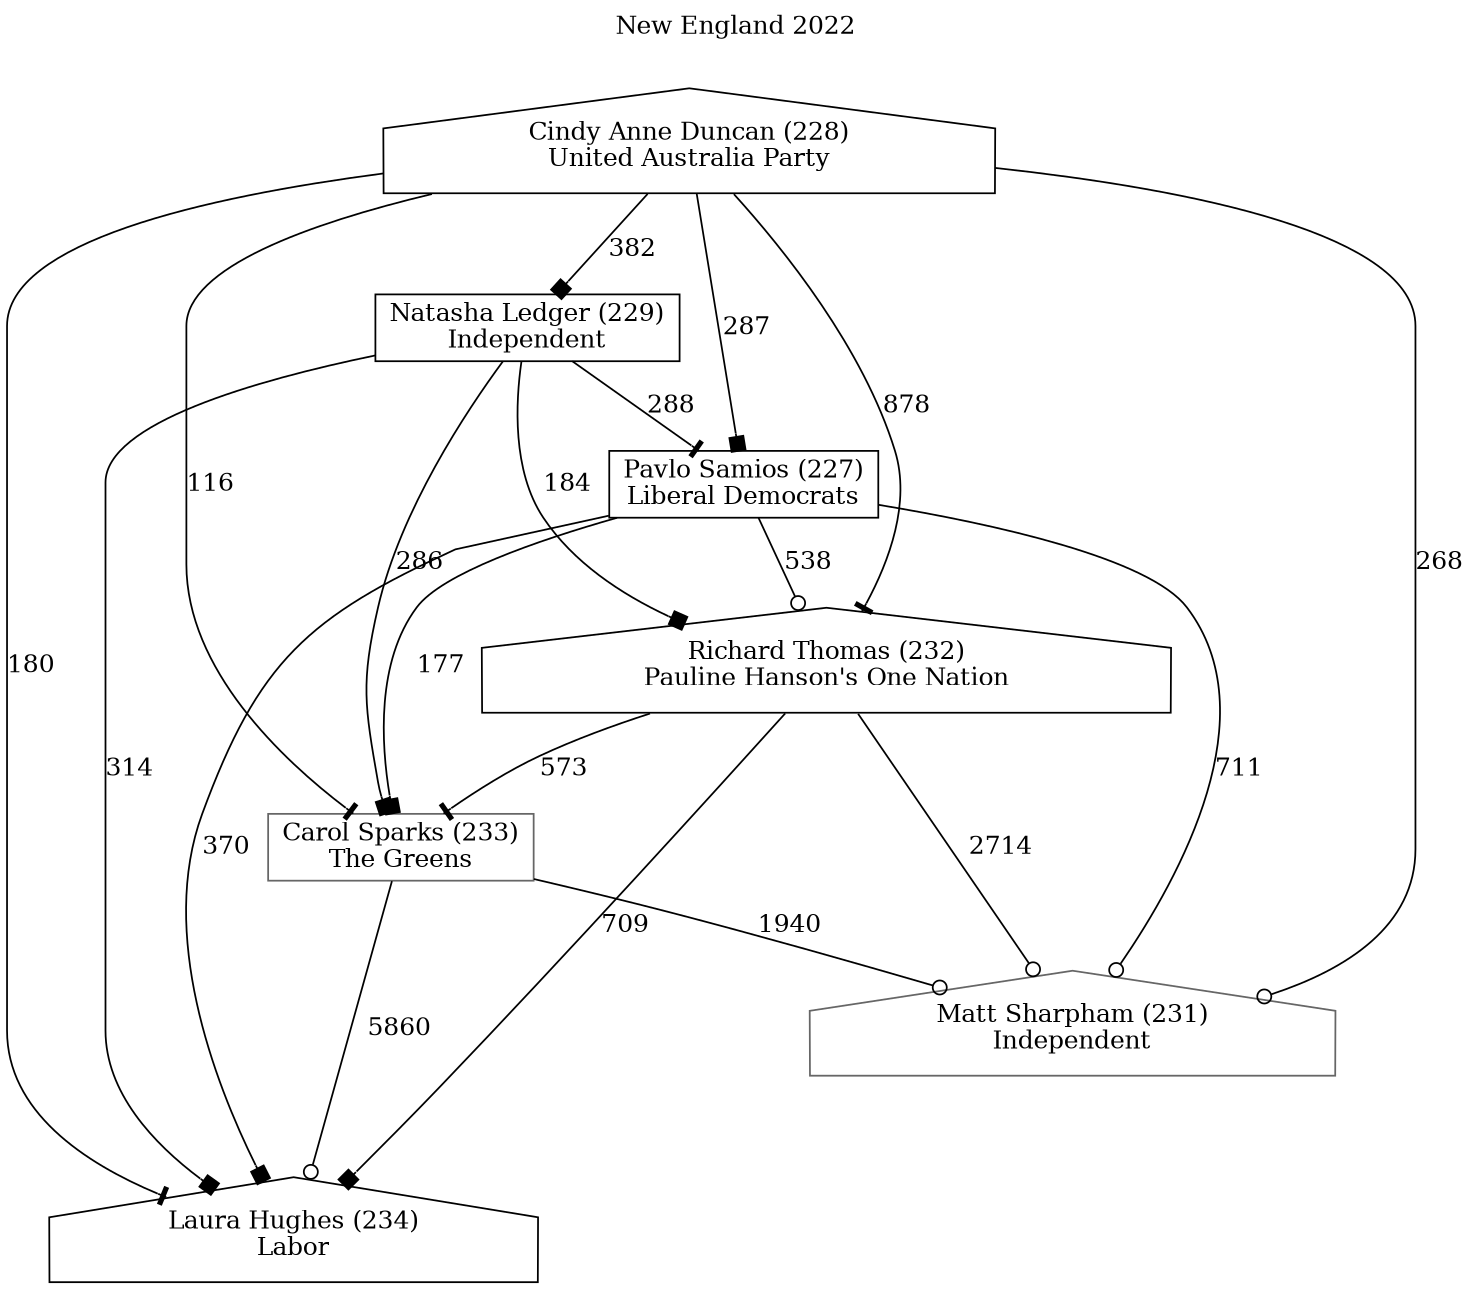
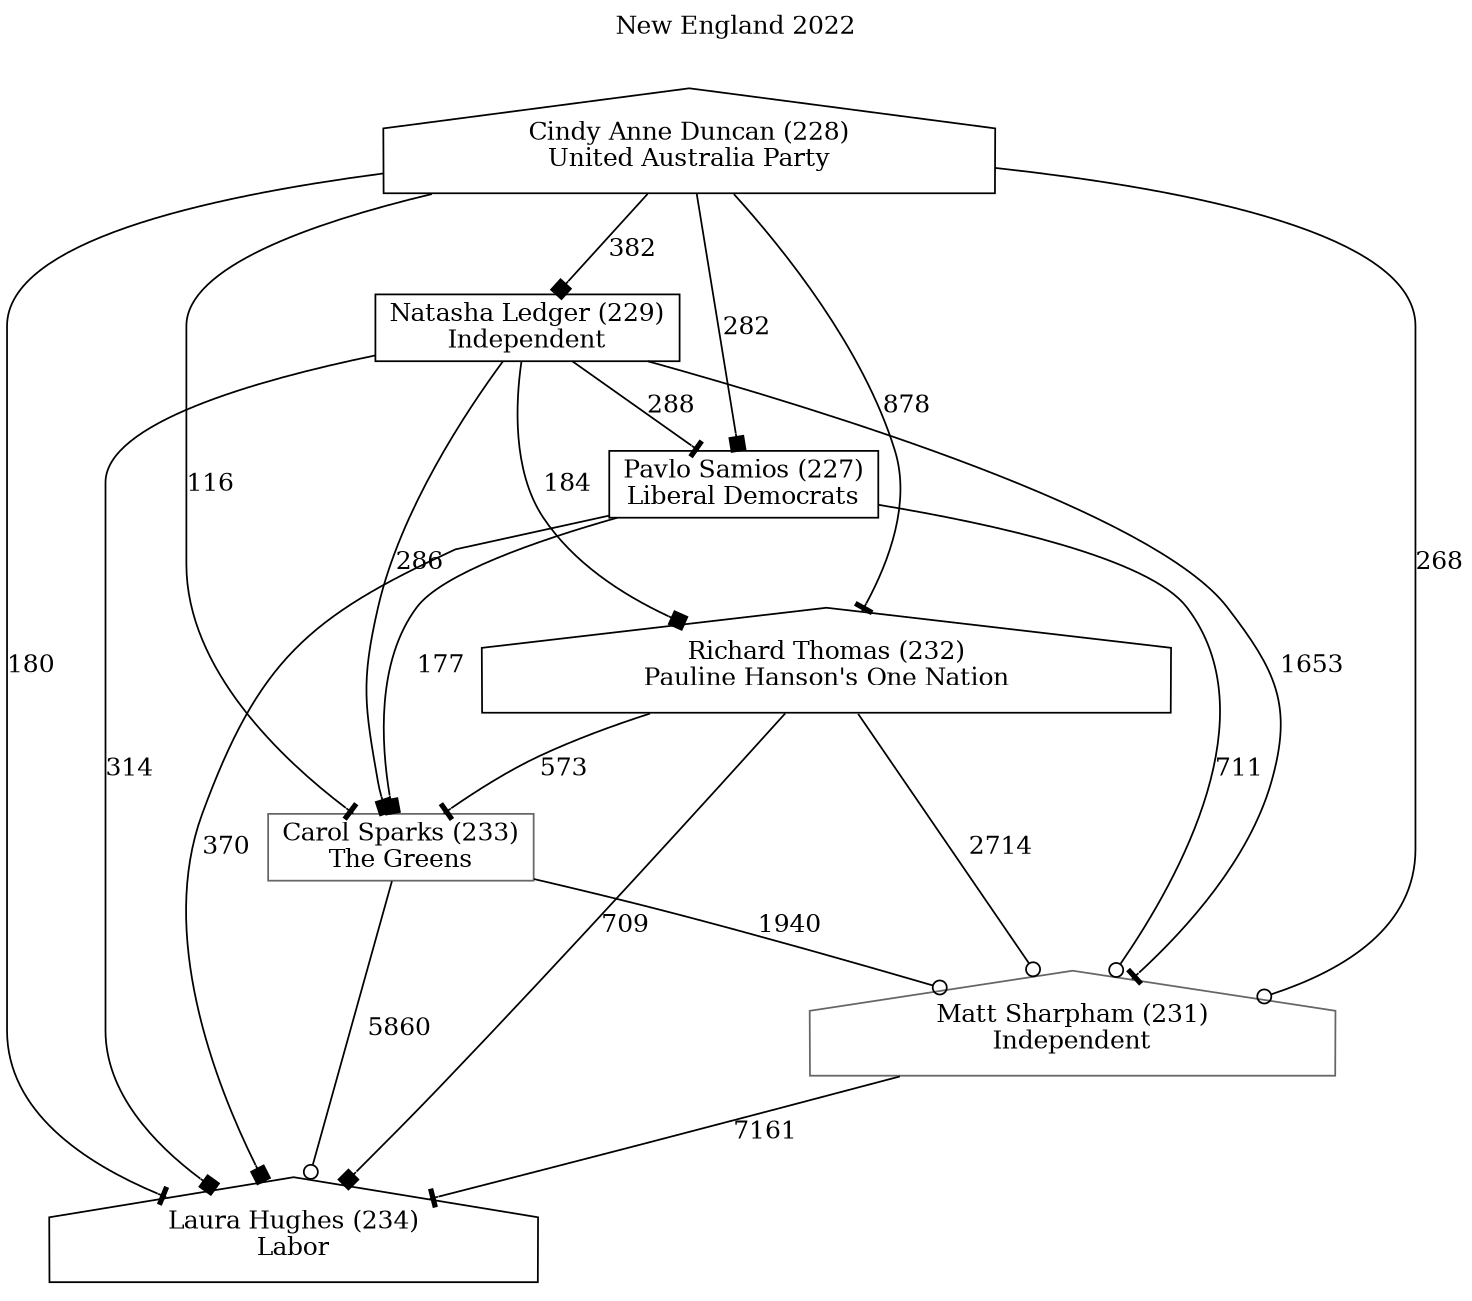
edge "Cindy Anne Duncan (228) United Australia Party" -> "Pavlo Samios (227) Liberal Democrats": label "287" -> "282"
edge "Natasha Ledger (229) Independent" -> "Matt Sharpham (231) Independent": added, label "1653"
edge "Pavlo Samios (227) Liberal Democrats" -> "Richard Thomas (232) Pauline Hanson's One Nation": removed, label "538"
edge "Matt Sharpham (231) Independent" -> "Laura Hughes (234) Labor": added, label "7161"
